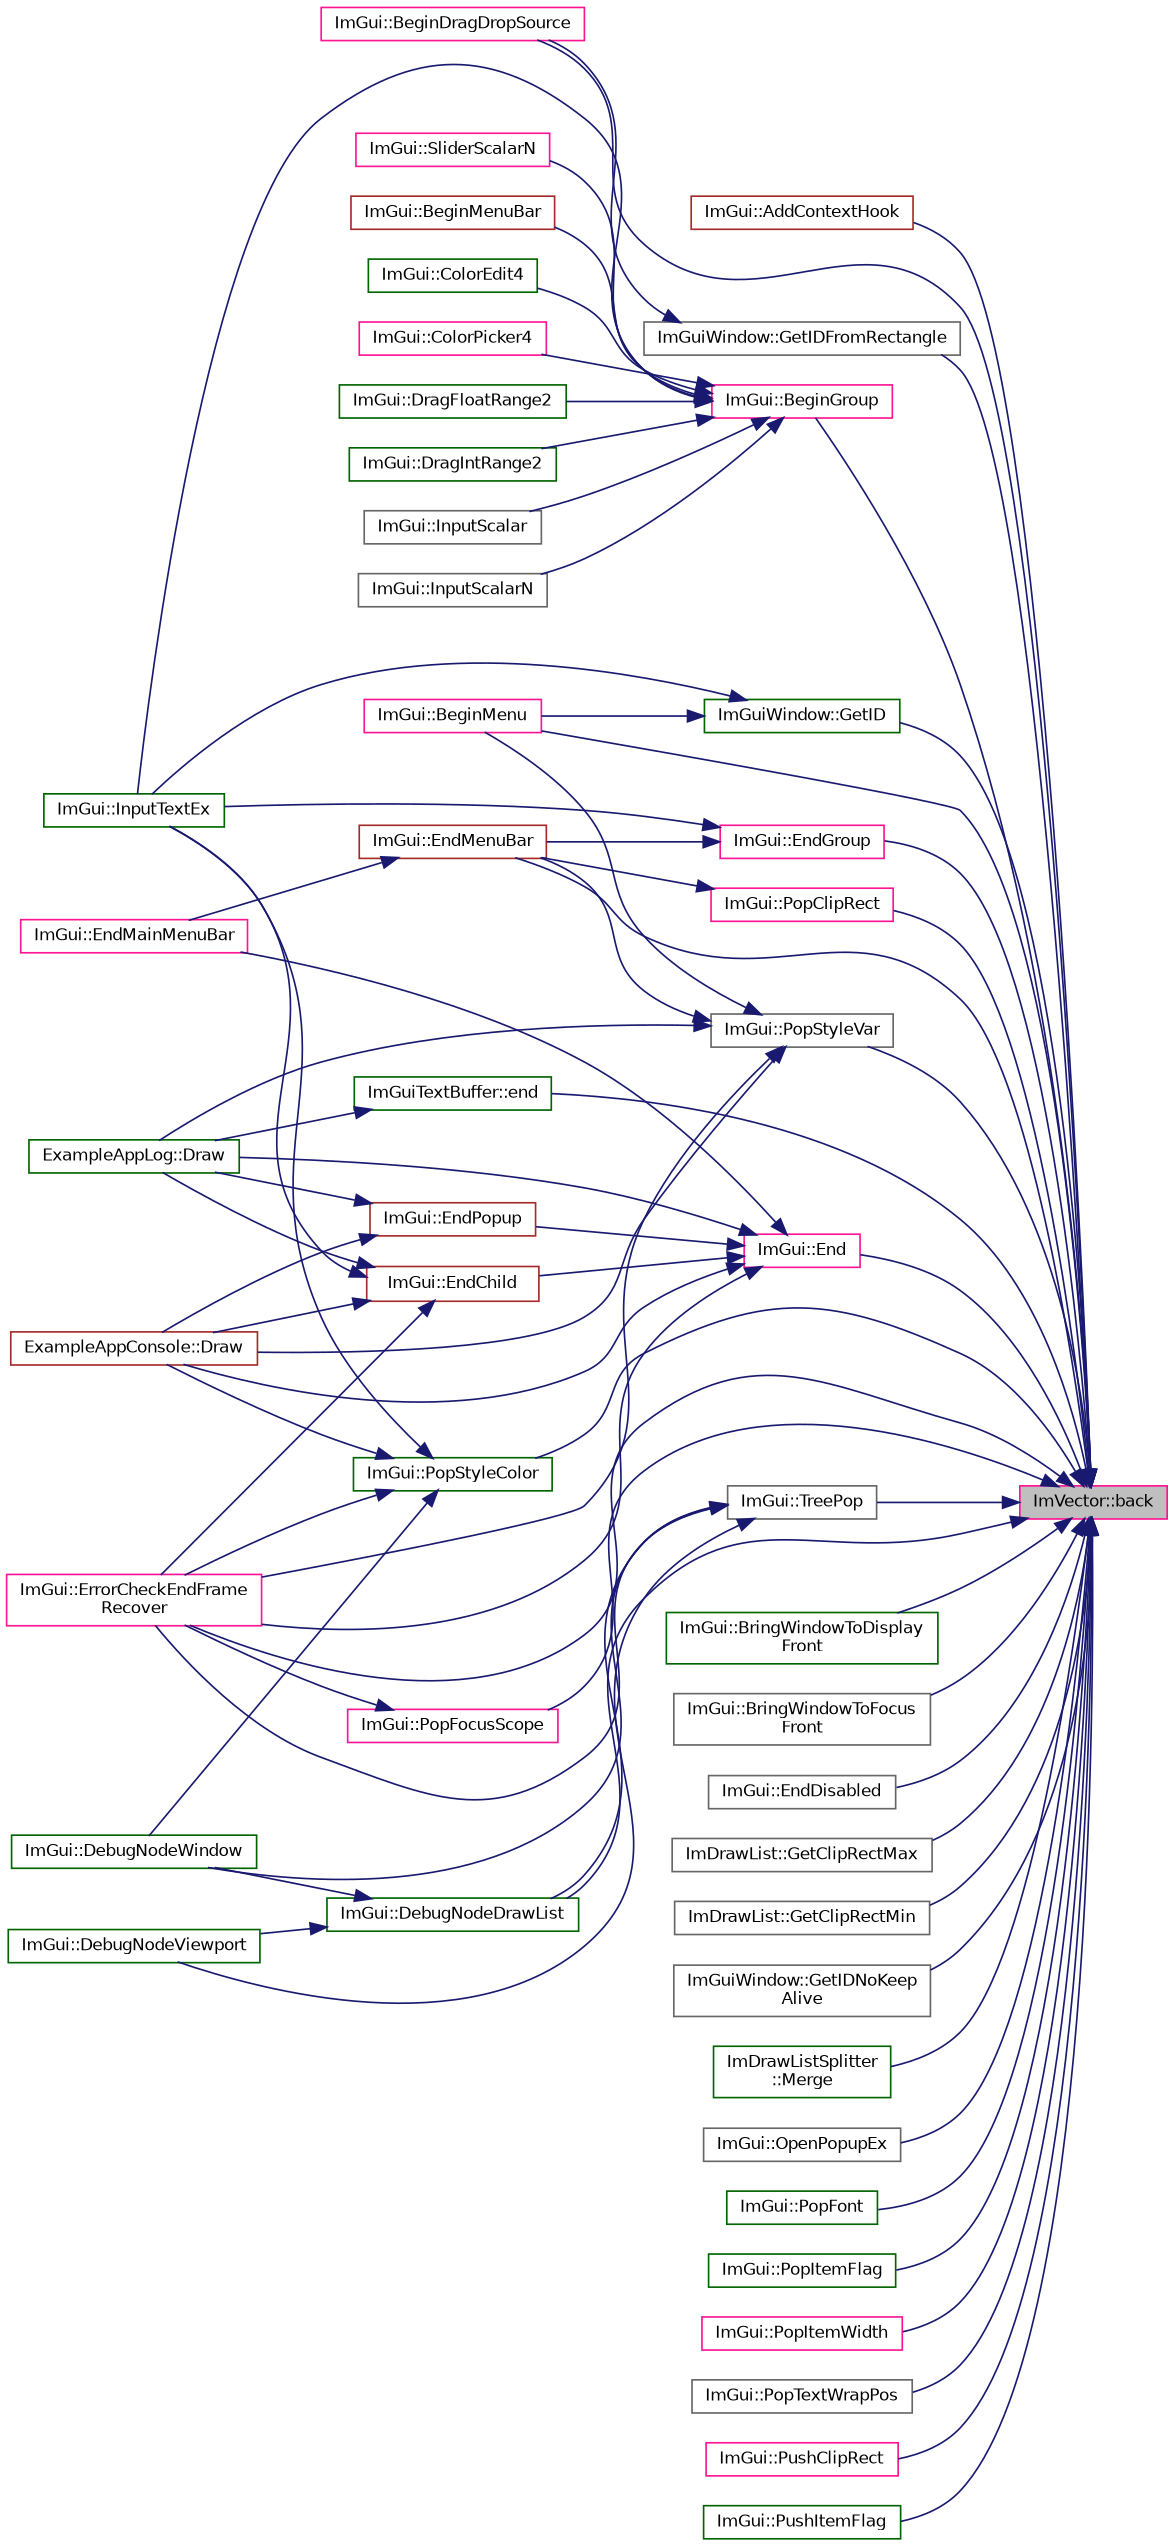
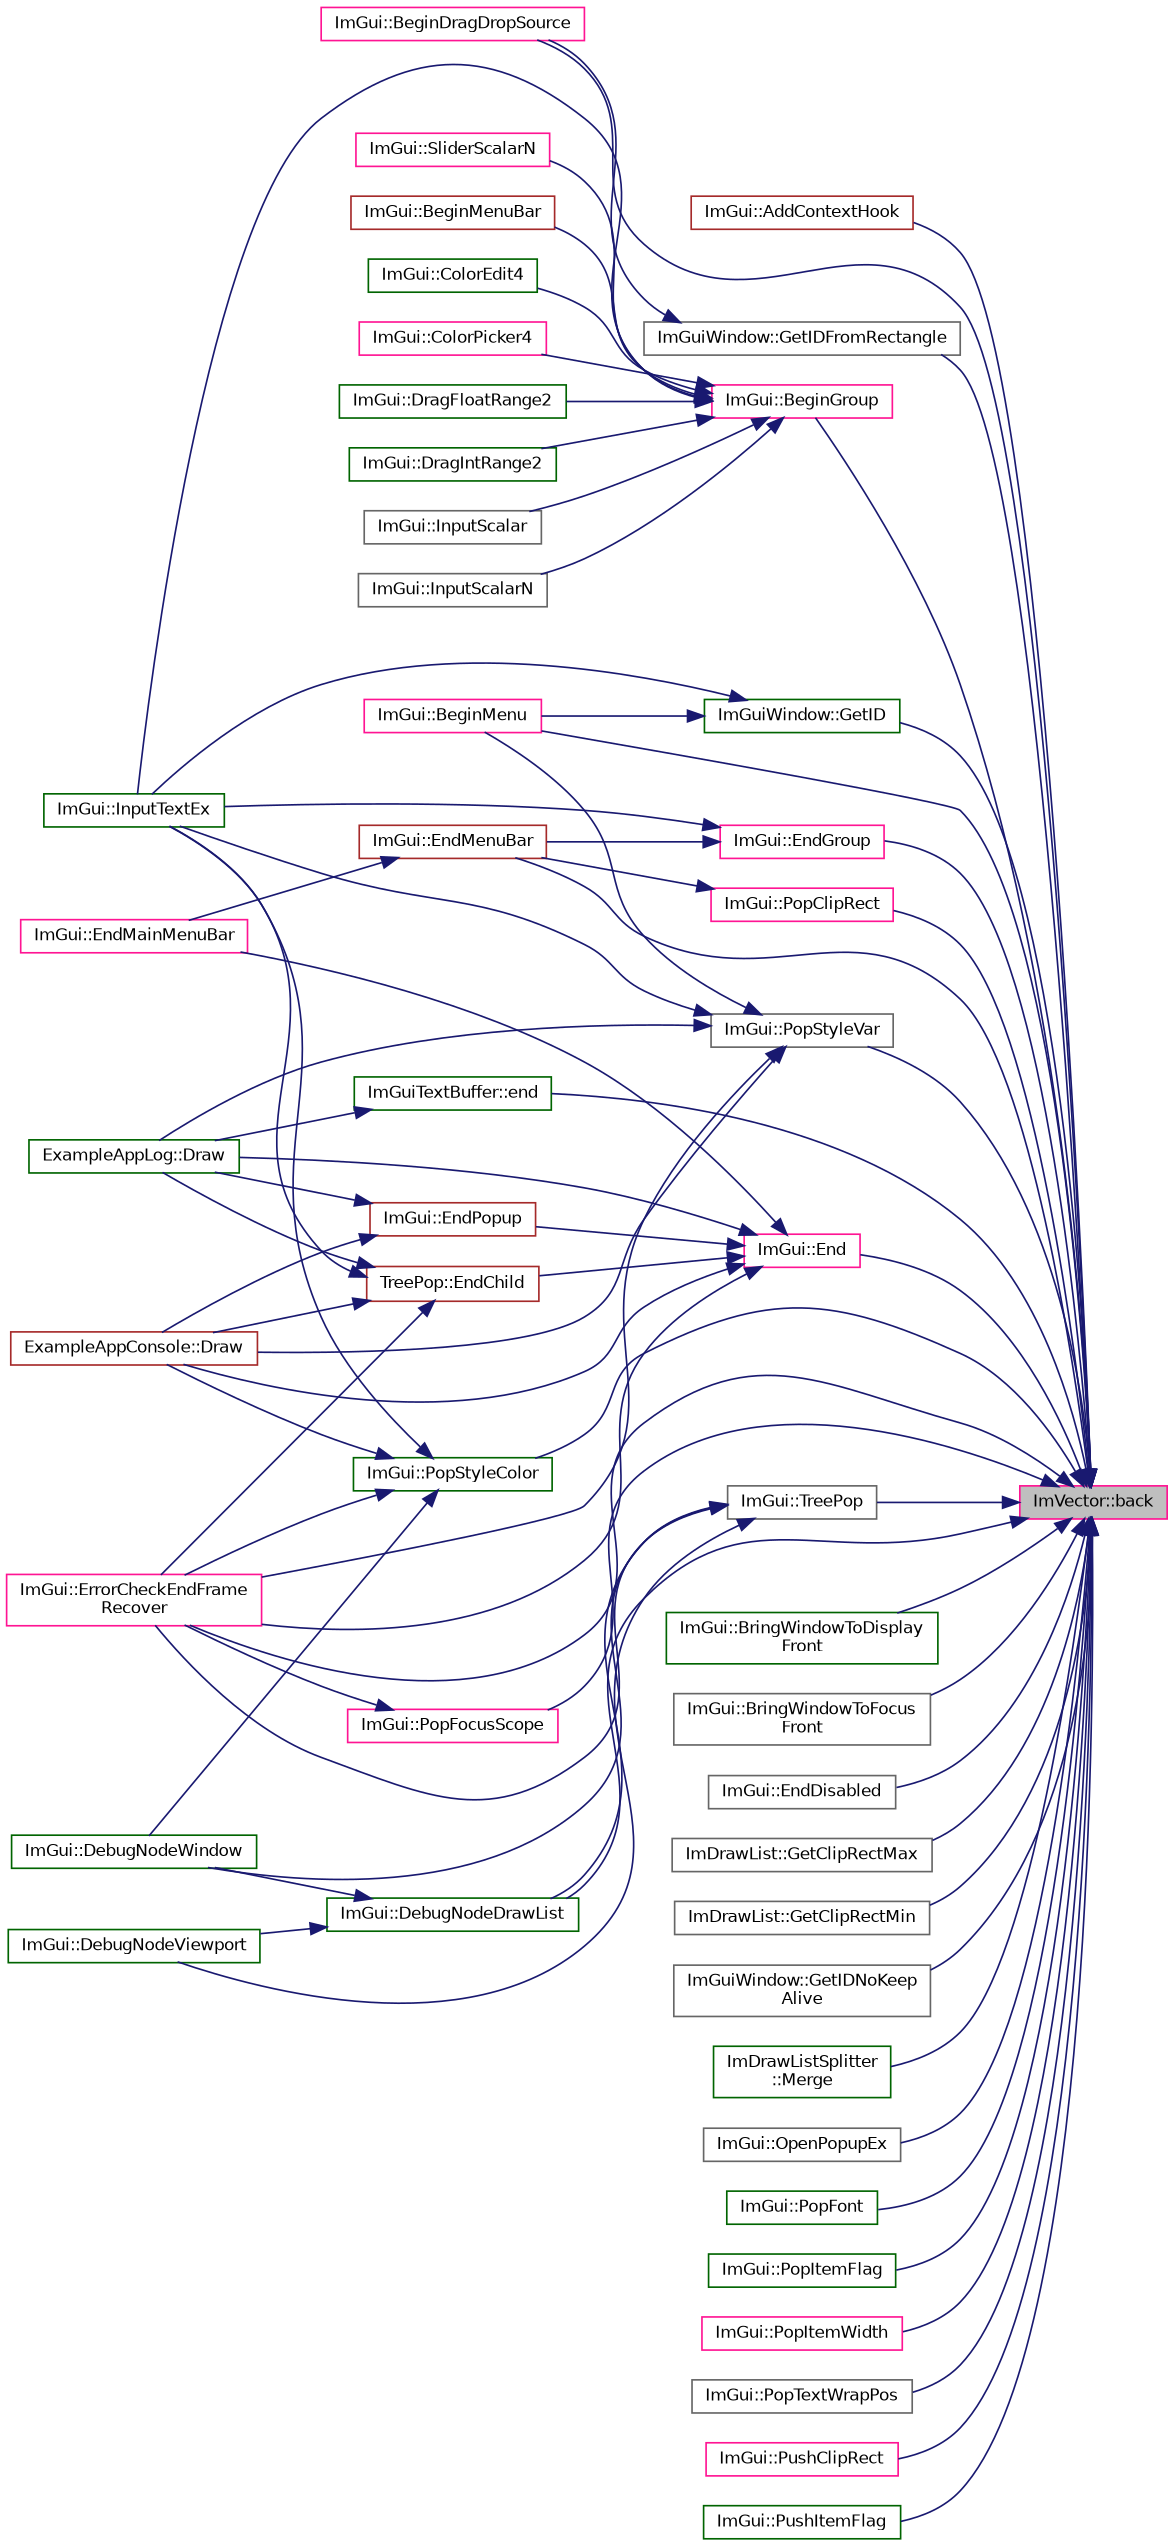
edge "ImGui::EndMenuBar" -> "ImGui::PopStyleVar": now "ImGui::InputTextEx" -> "ImGui::PopStyleVar"
node "ImGui::EndChild": label "ImGui::EndChild" -> "TreePop::EndChild"
